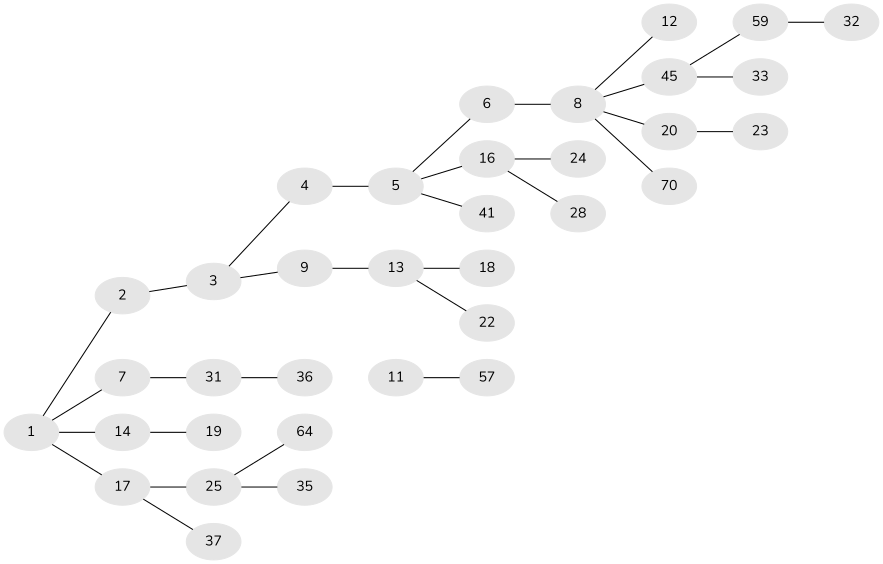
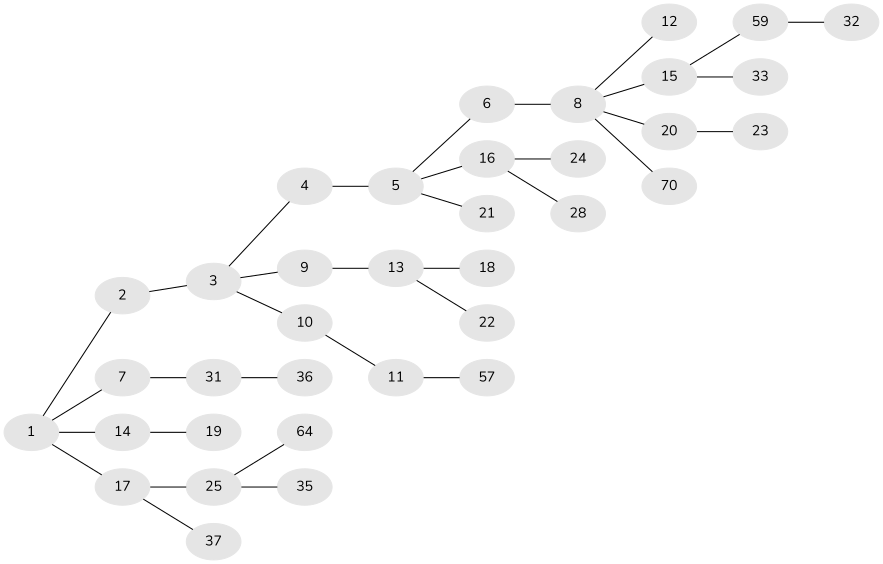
node "45": label "45" -> "15"
node "41": label "41" -> "21"
node "10": added
